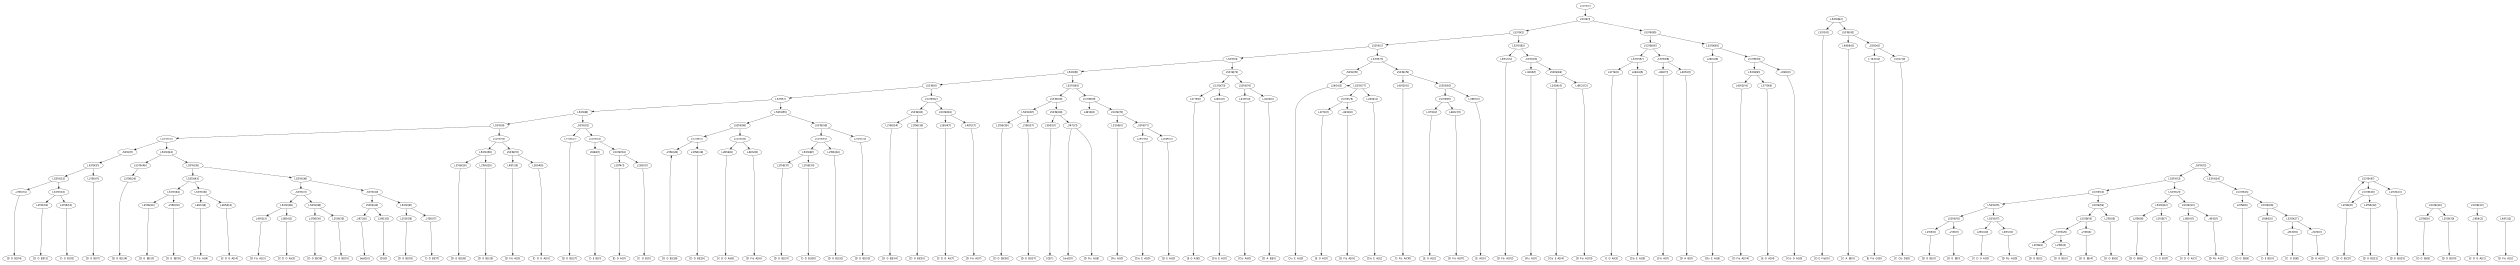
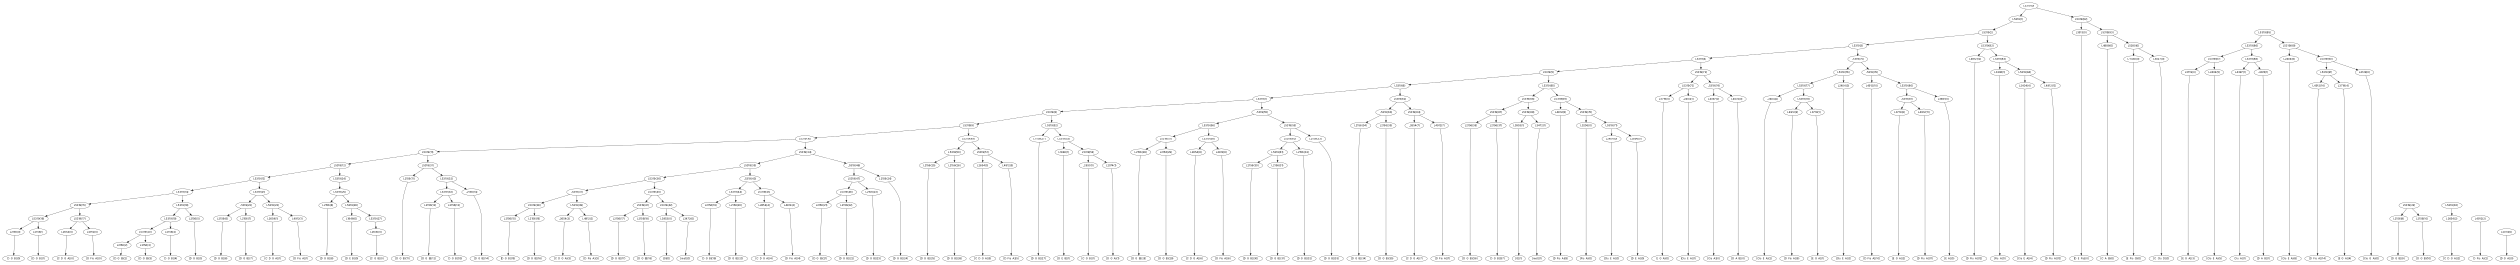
edge "L5319(0)" -> "L5319(92)": added
edge "L5319(1)" -> "L5319(85)": removed
edge "L2404(3)" -> "L5319(77)": now "L5319(76)" -> "L5319(77)"
edge "L5319(11)" -> "L5319(12)": added
edge "L3472(1)" -> "[D  Fis  A](8)": now "L4912(8)" -> "[D  Fis  A](8)"
edge "L2156(21)" -> "L5319(47)": now "L5319(46)" -> "L5319(47)"
edge "[D  G  B](28)" -> "L2156(28)": reversed
edge "L5319(27)" -> "L2074(0)": removed
